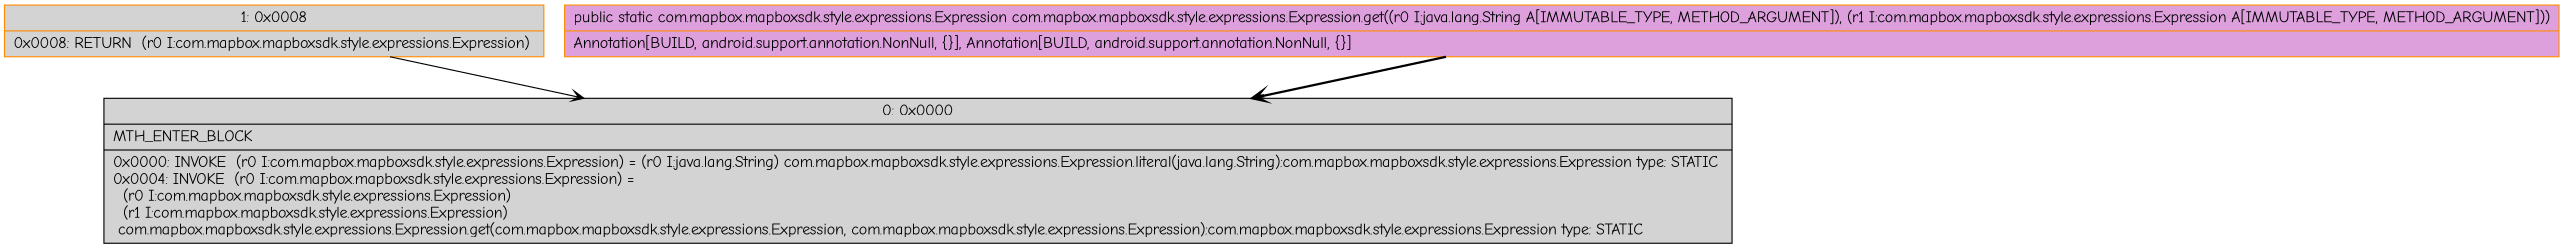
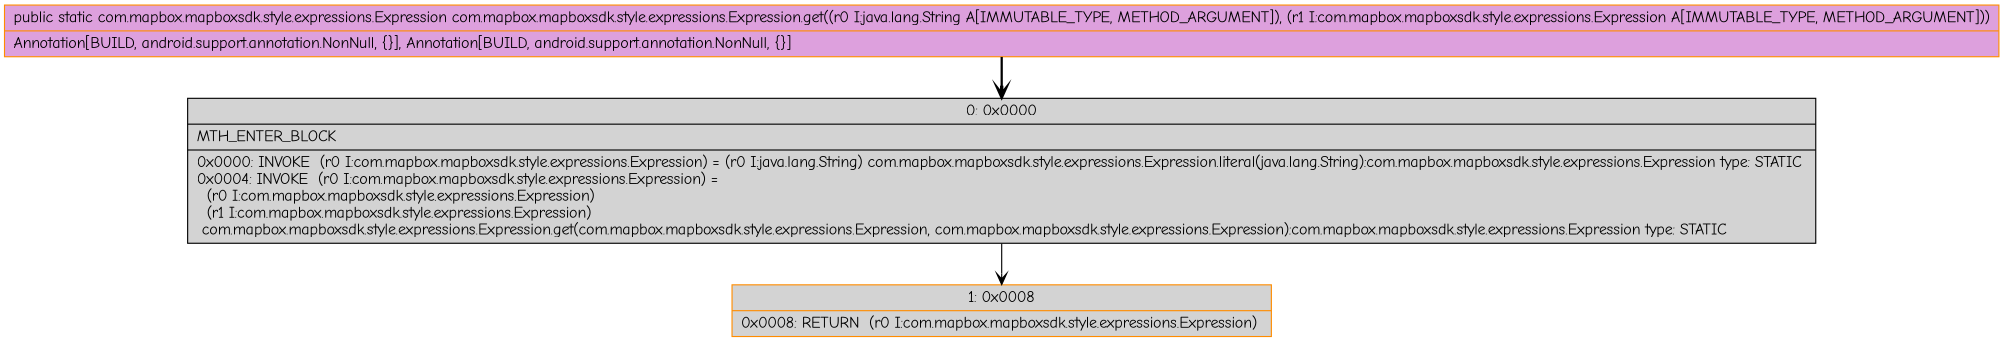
edge "1: 0x0008" -> "0: 0x0000": reversed
